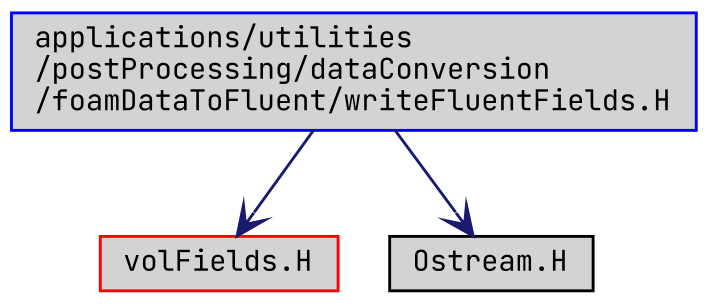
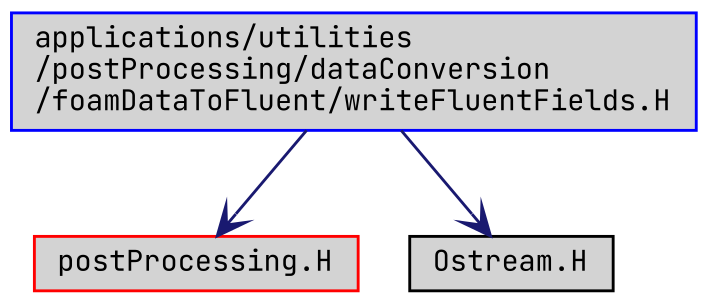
node "volFields.H": label "volFields.H" -> "postProcessing.H"
